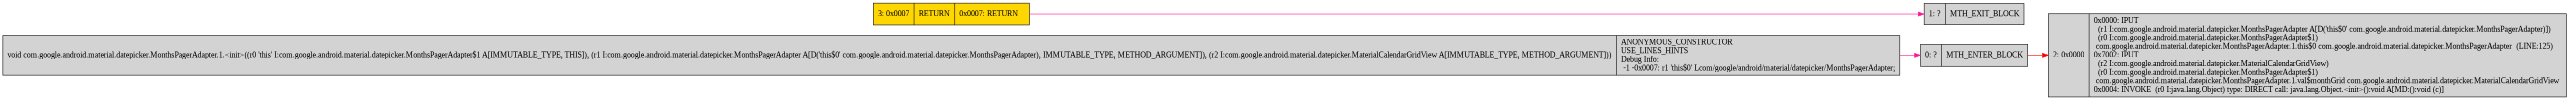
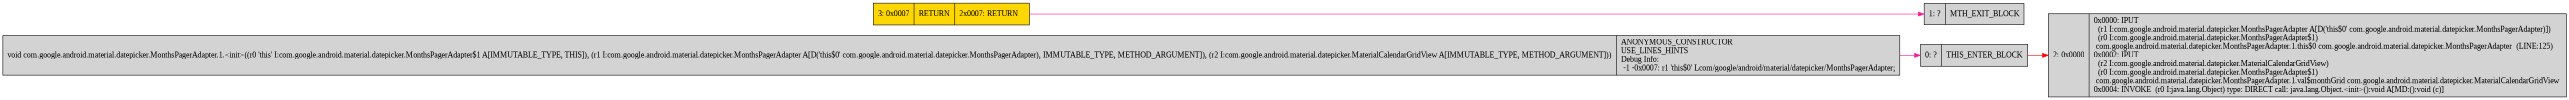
node "3: 0x0007": text "0x0007: RETURN" -> "2x0007: RETURN"
node "0: ?": text "MTH_ENTER_BLOCK" -> "THIS_ENTER_BLOCK"
node "2: 0x0000": text "0x7002: IPUT" -> "0x0002: IPUT"
